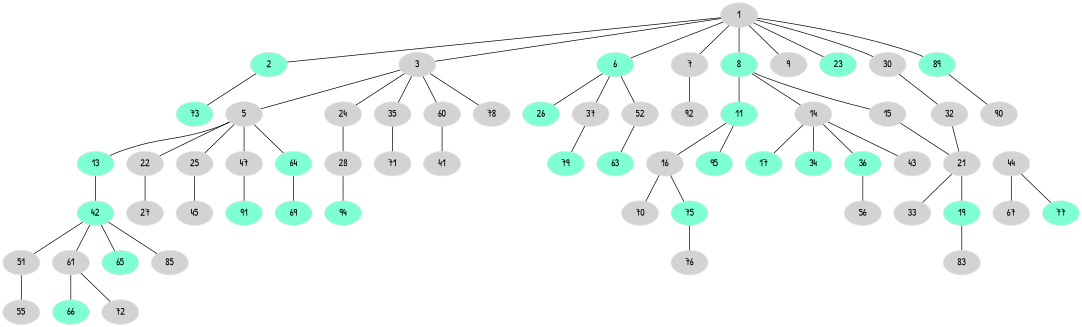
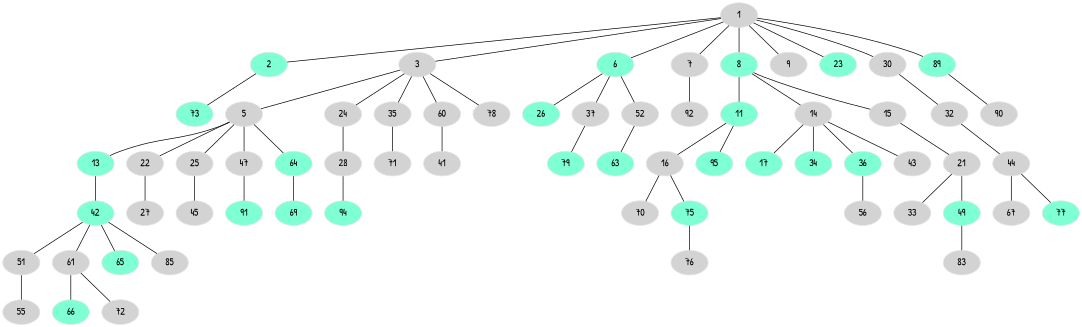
edge "32" -- "21": now "32" -- "44"
node "19": label "19" -> "49"
